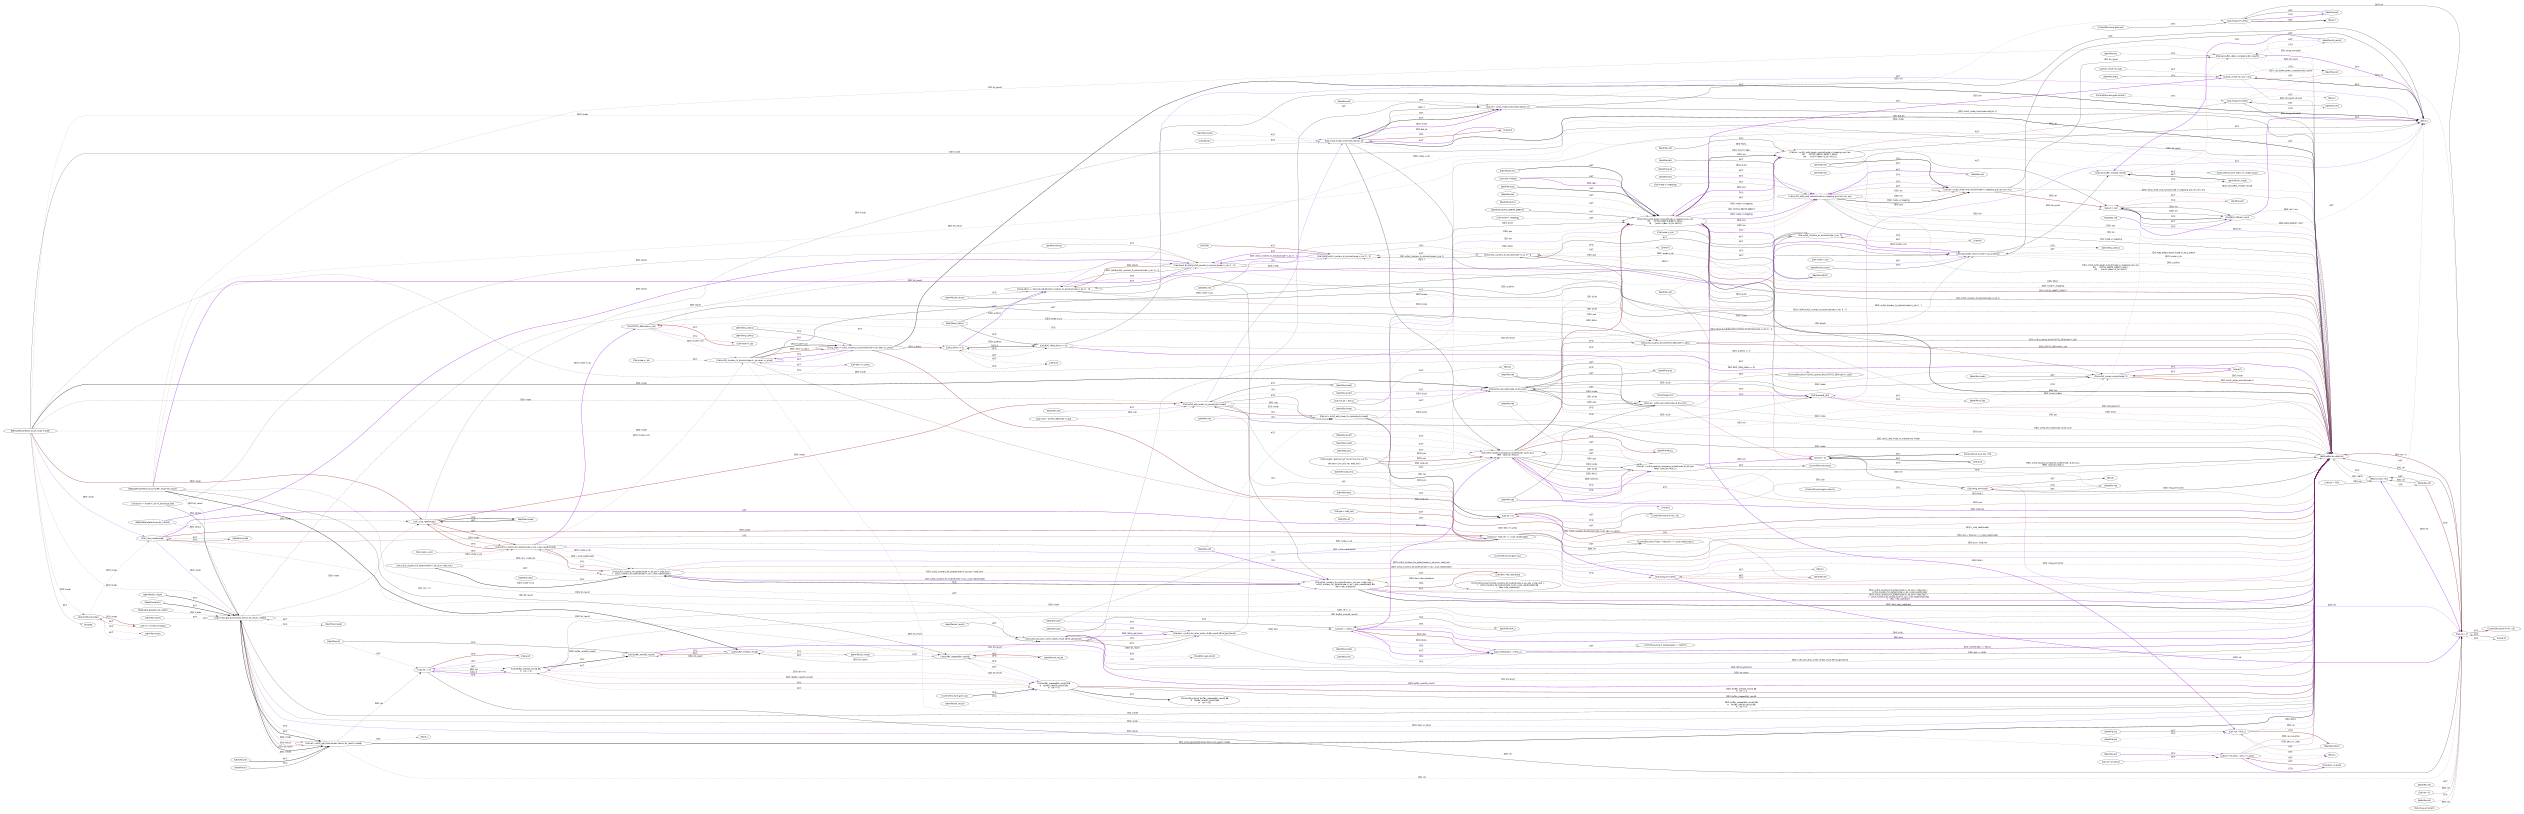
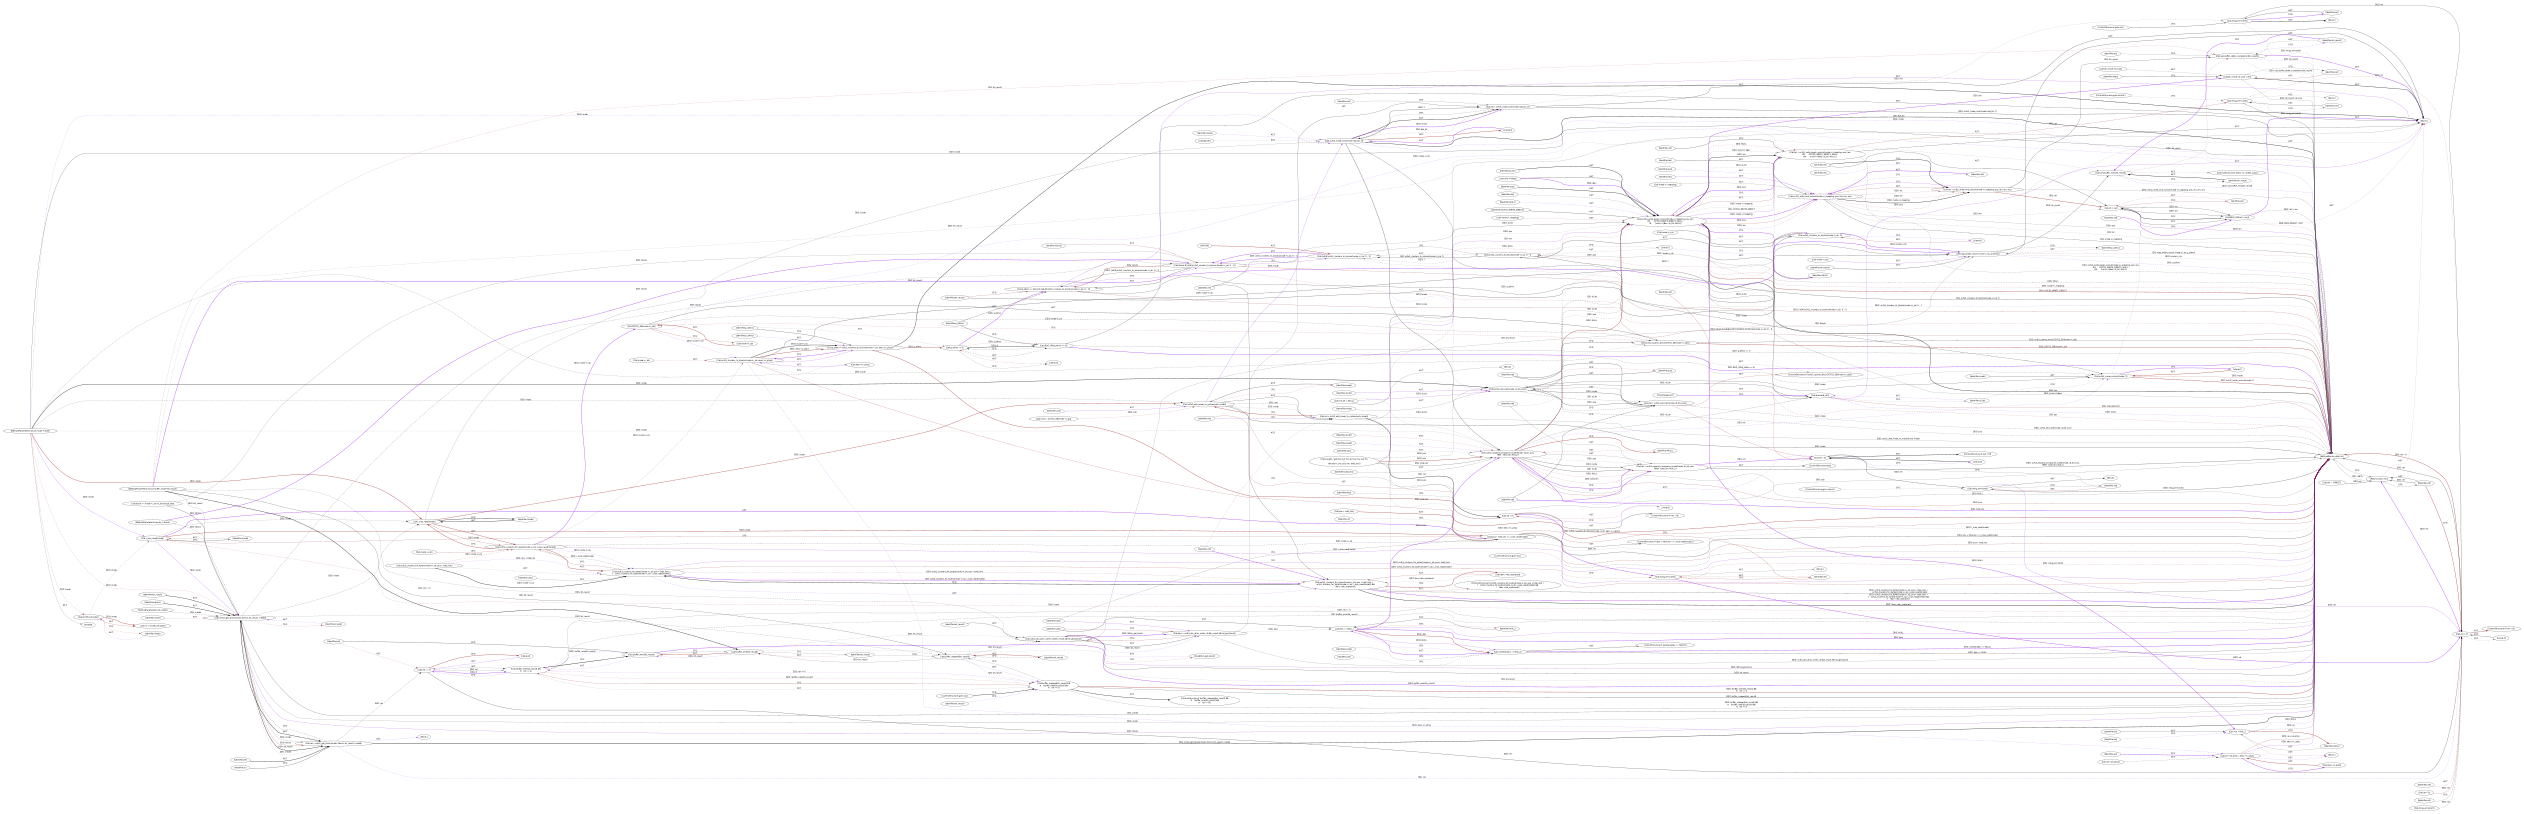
node "(Call,ret = -EIO)": label "(Call,ret = -EIO)" -> "(Call,ret = -DIRECT)"
edge "(Call,unlikely(dwc == NULL))" -> "(ControlStructure,if (unlikely(dwc == NULL)))": style dashed -> bold
